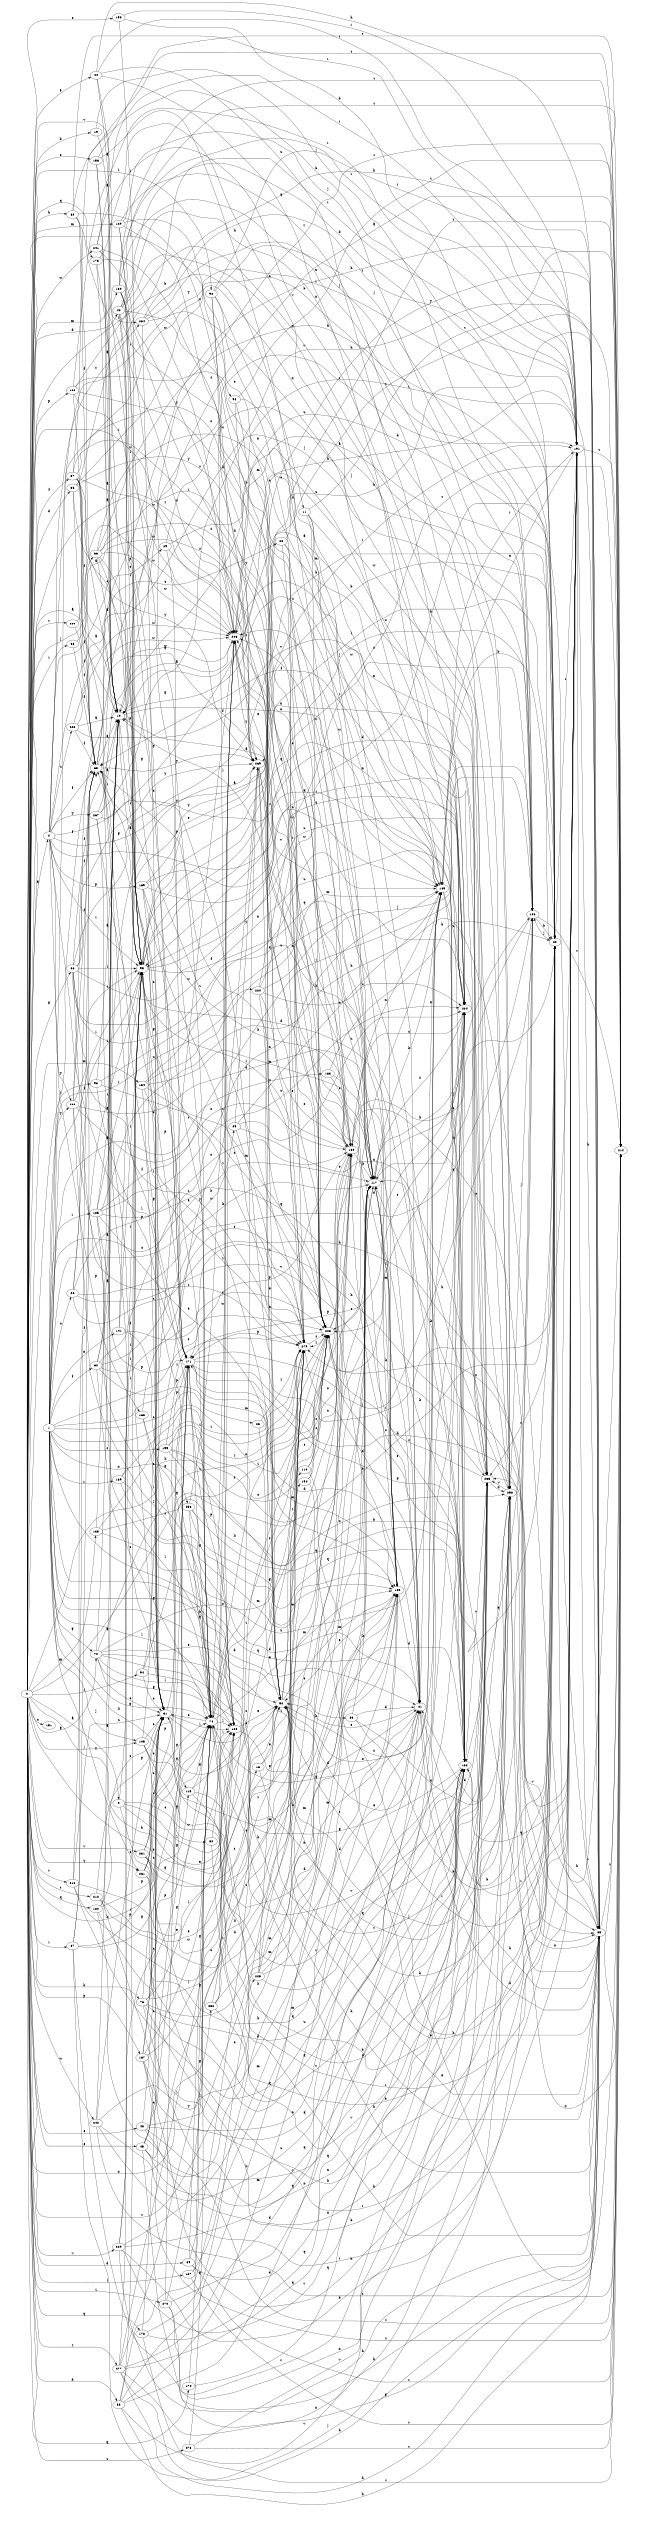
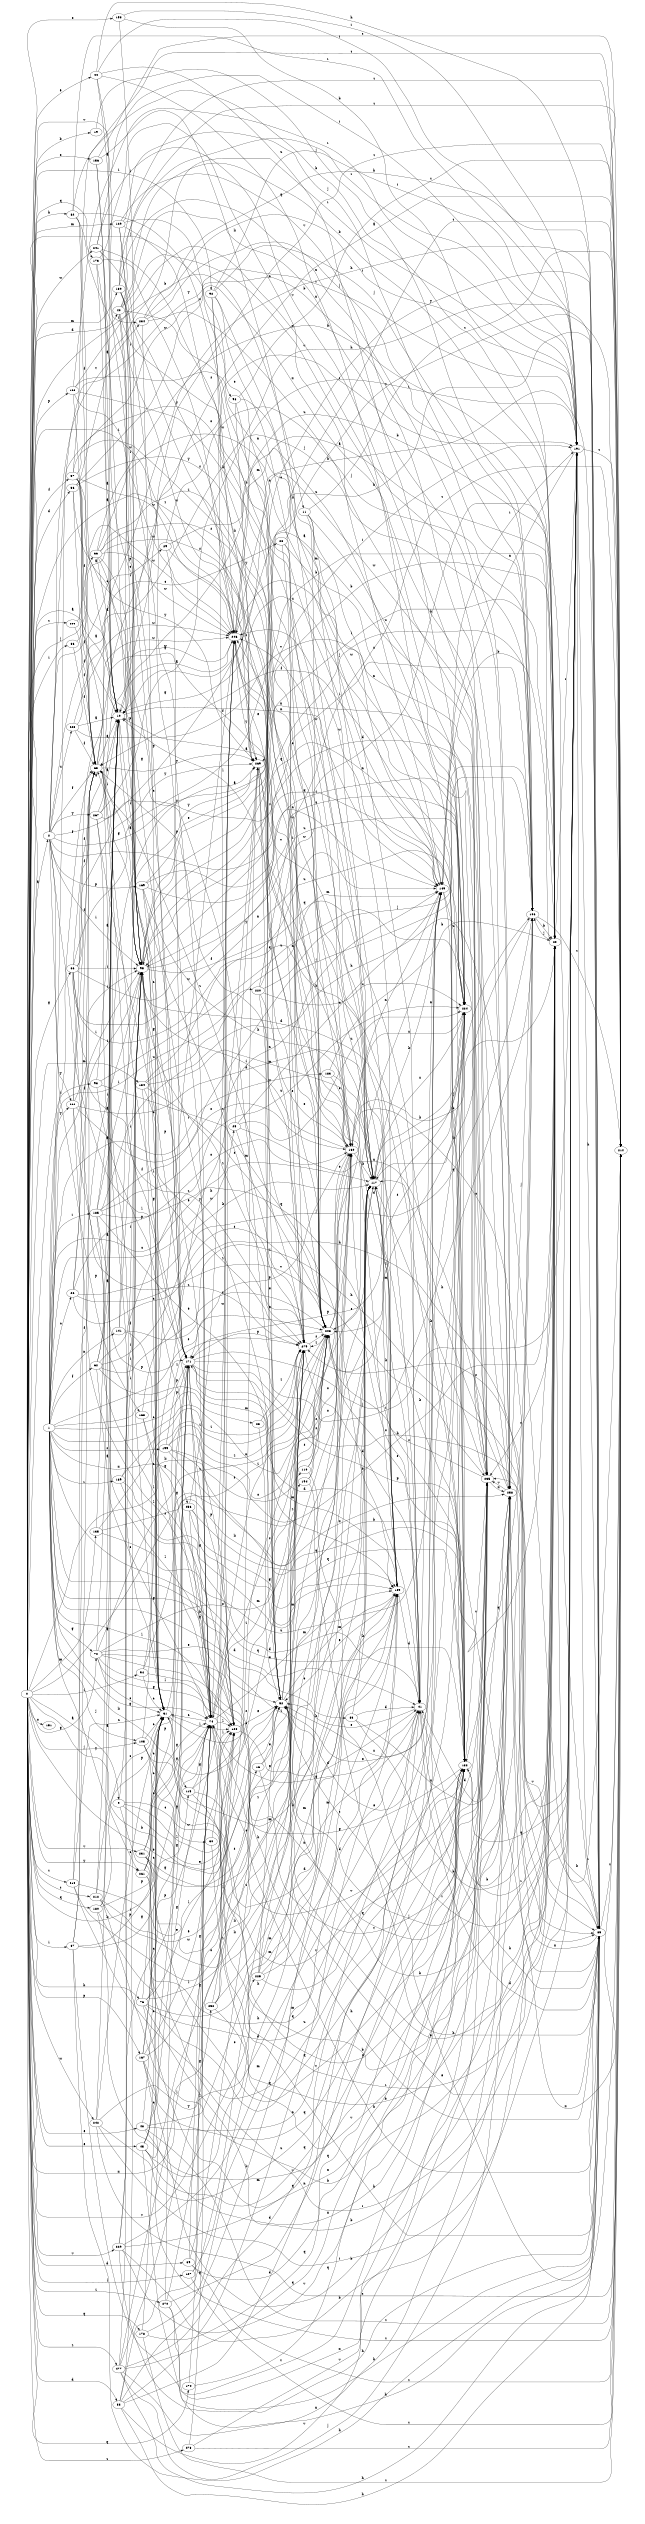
edge "19" -> "10": now "212" -> "10"
edge "270" -> "85": label "g" -> "h"
